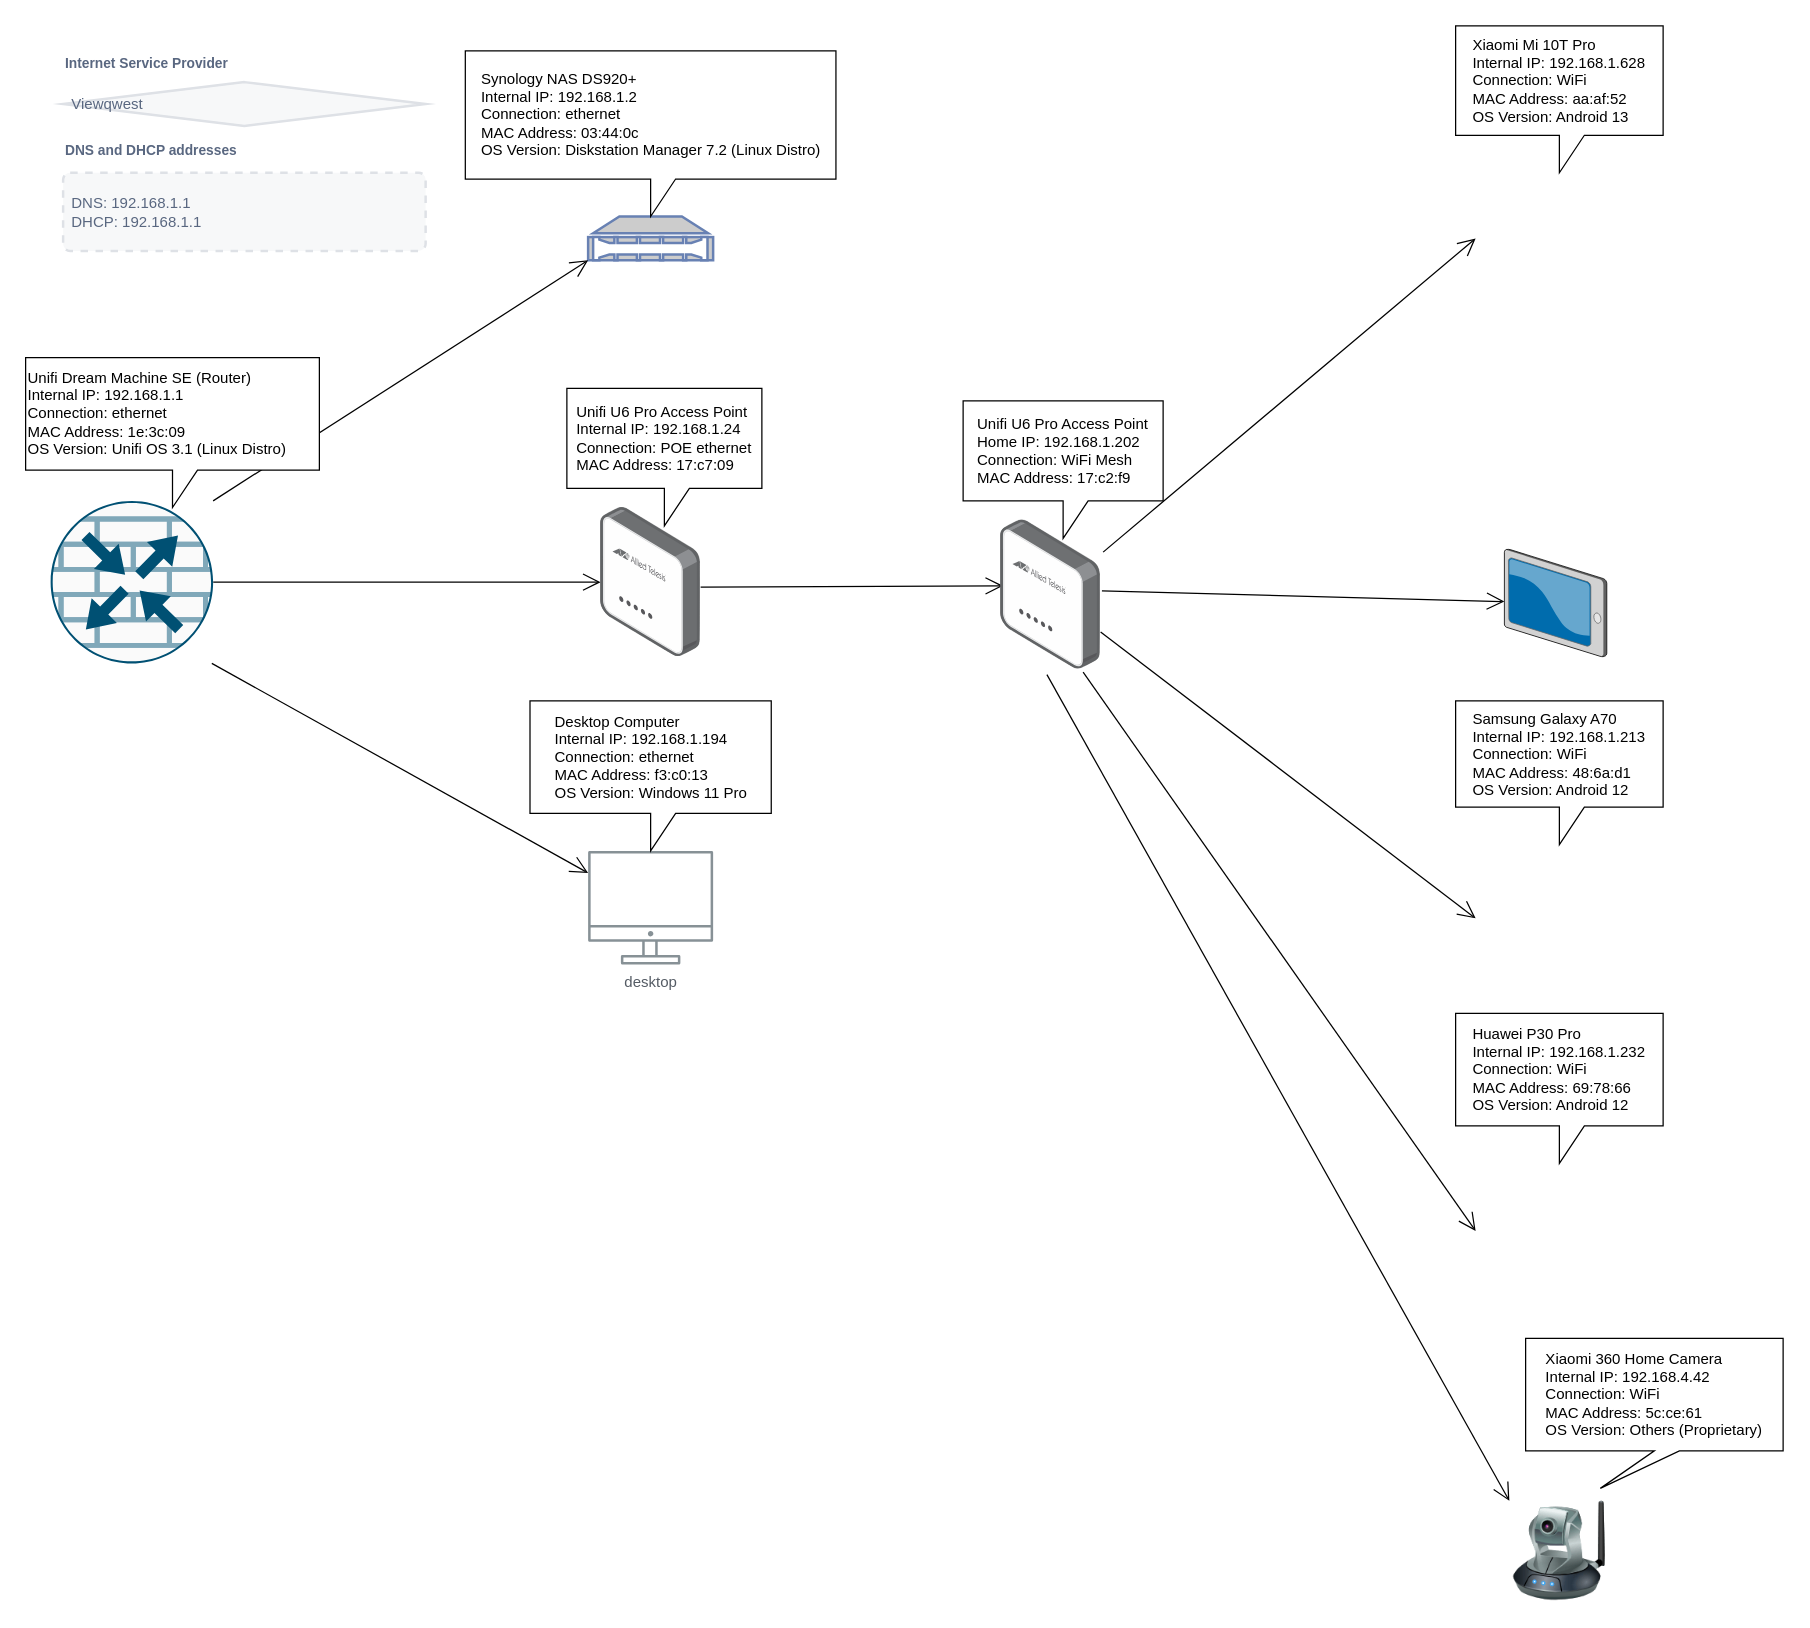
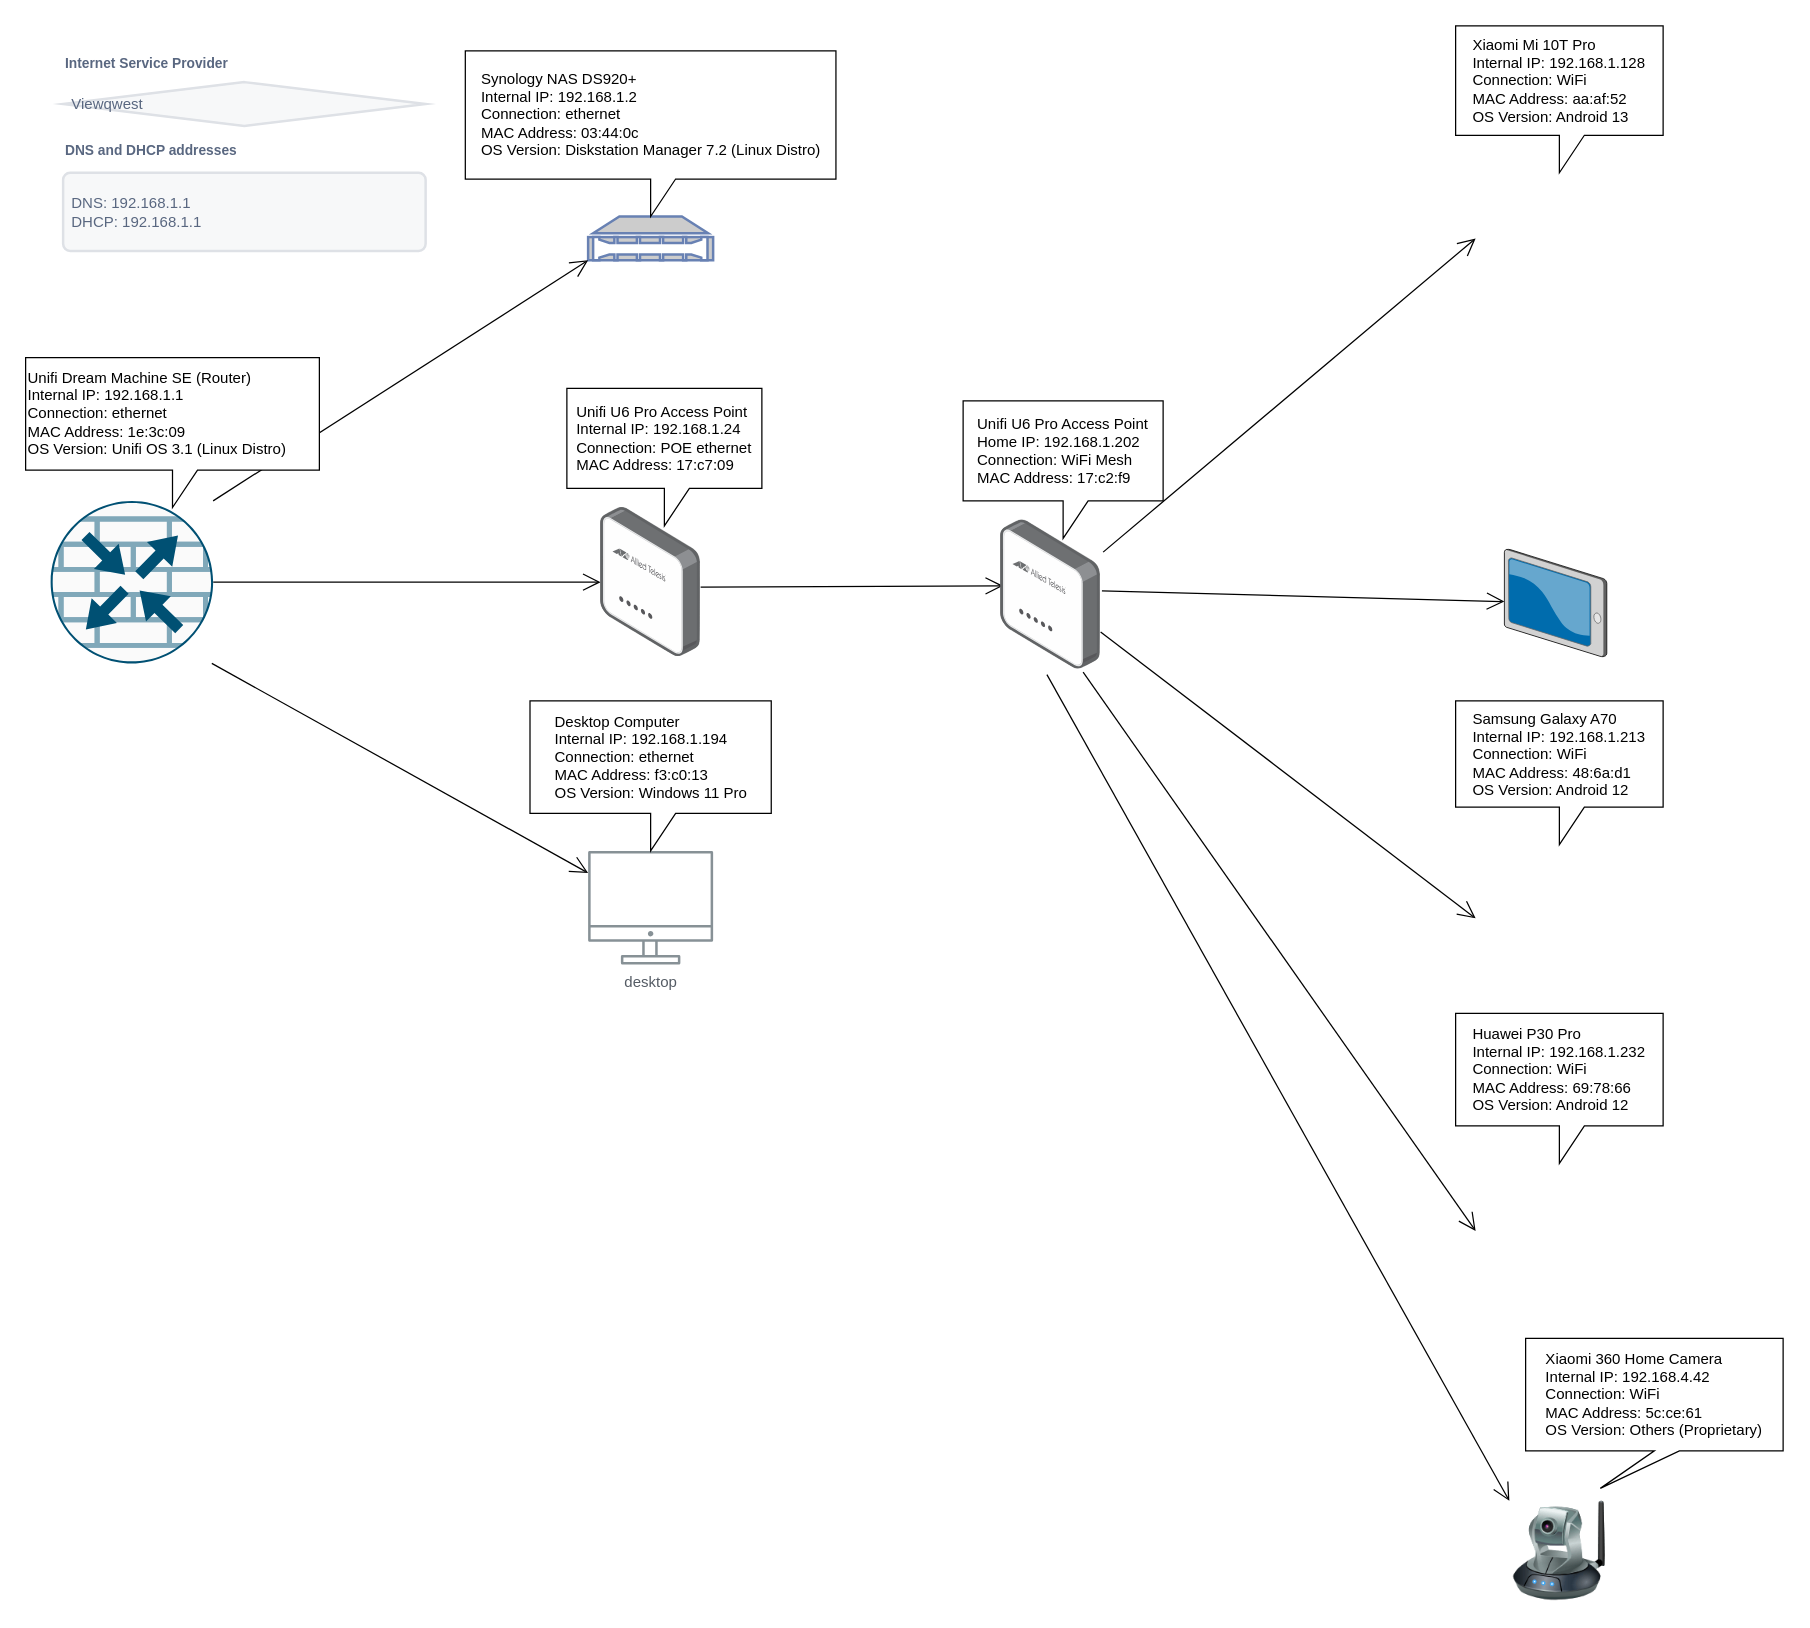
node "Xiaomi Mi 10T Pro Internal IP: 192.168.1.628 Connection: WiFi MAC Address: aa:af:52 OS Version: Android 13": label "Xiaomi Mi 10T Pro Internal IP: 192.168.1.628 Connection: WiFi MAC Address: aa:af:52 OS Version: Android 13" -> "Xiaomi Mi 10T Pro Internal IP: 192.168.1.128 Connection: WiFi MAC Address: aa:af:52 OS Version: Android 13"
node "DNS: 192.168.1.1 DHCP: 192.168.1.1": style dashed -> solid
